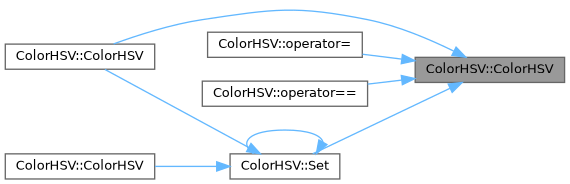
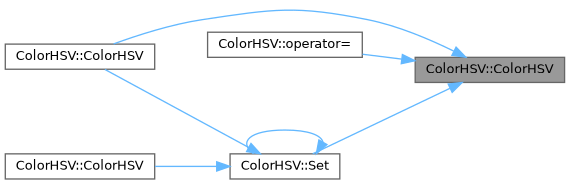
node "ColorHSV::operator==": removed
